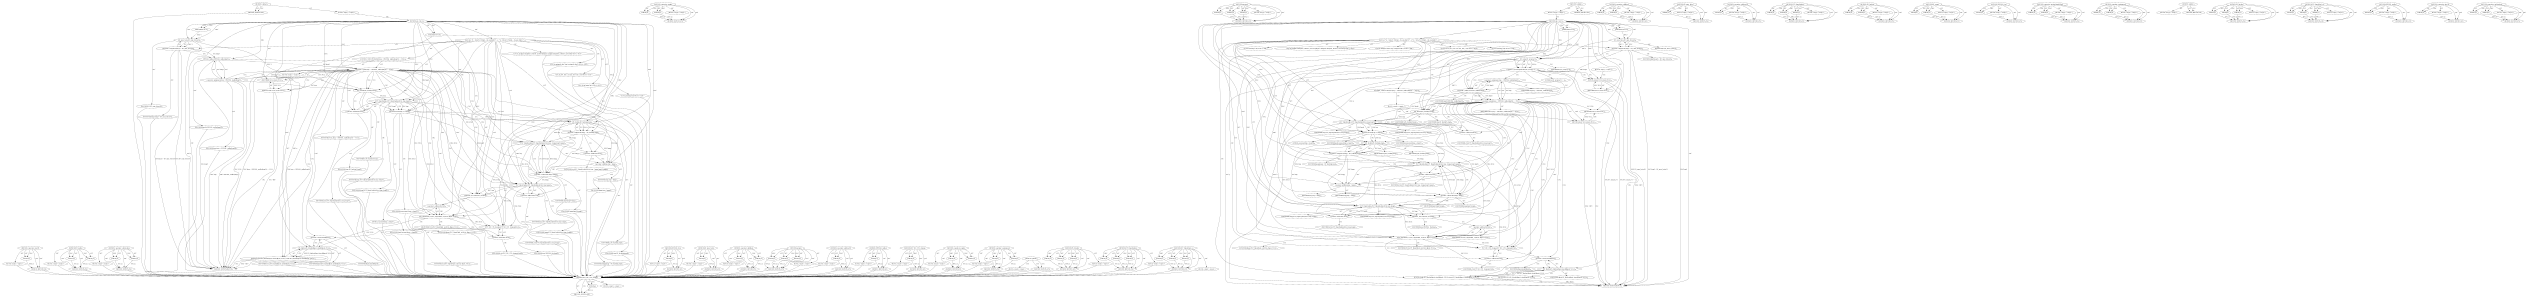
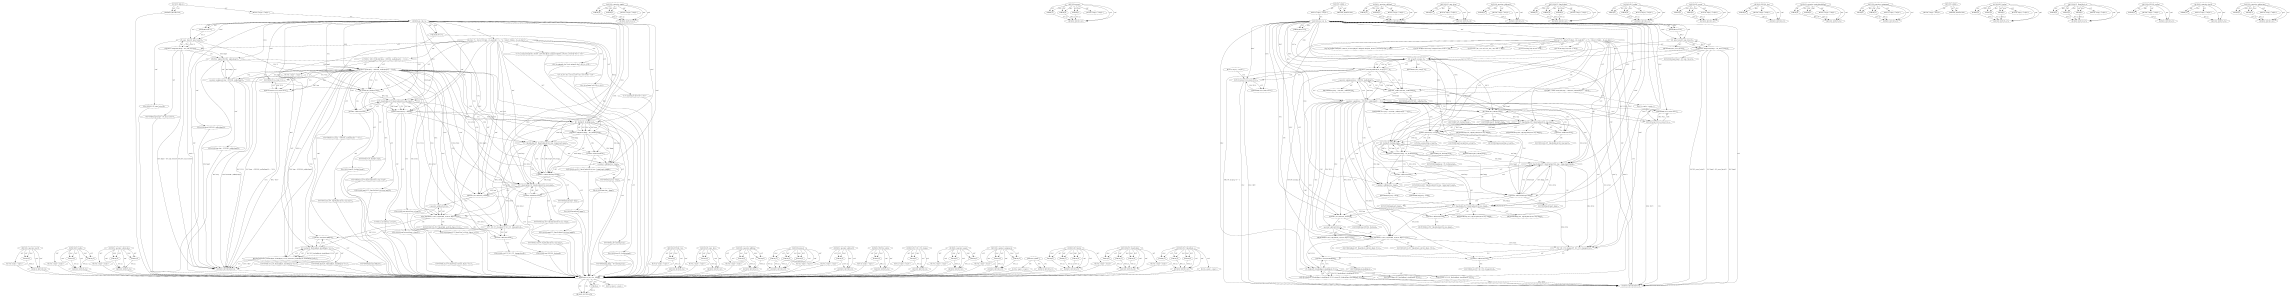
node "(LITERAL,0,BN_ucmp(g, N) >= 0)": removed
